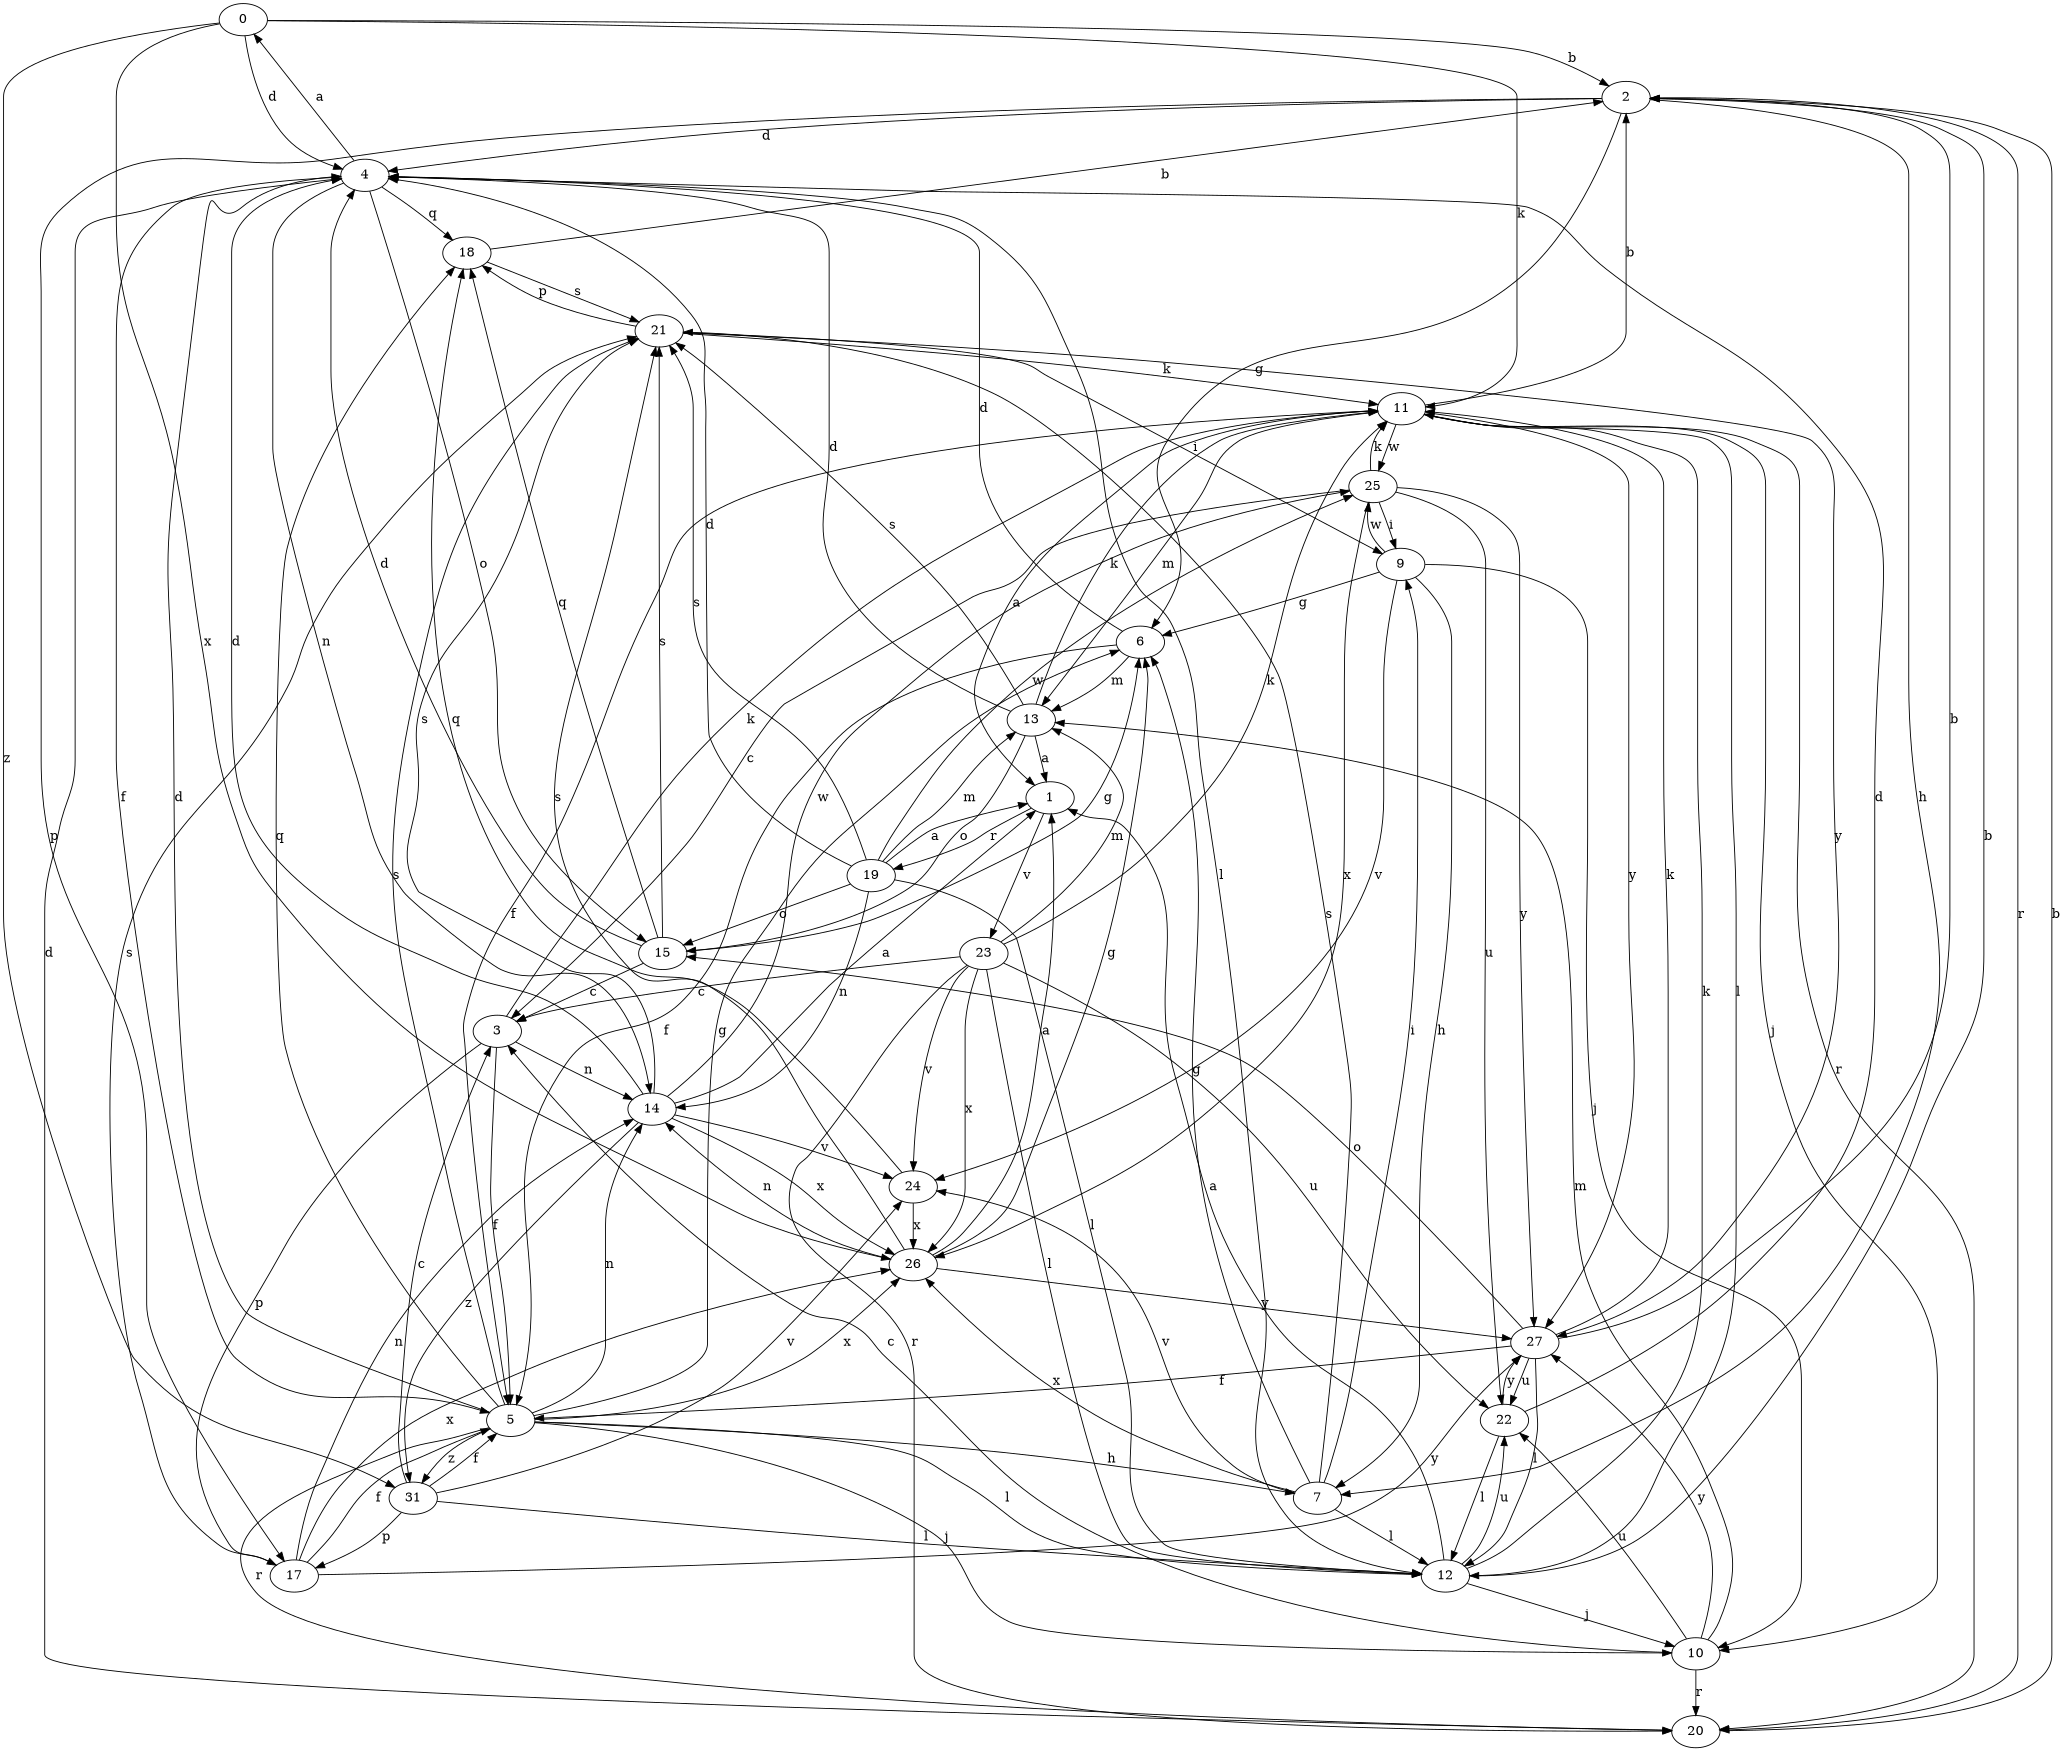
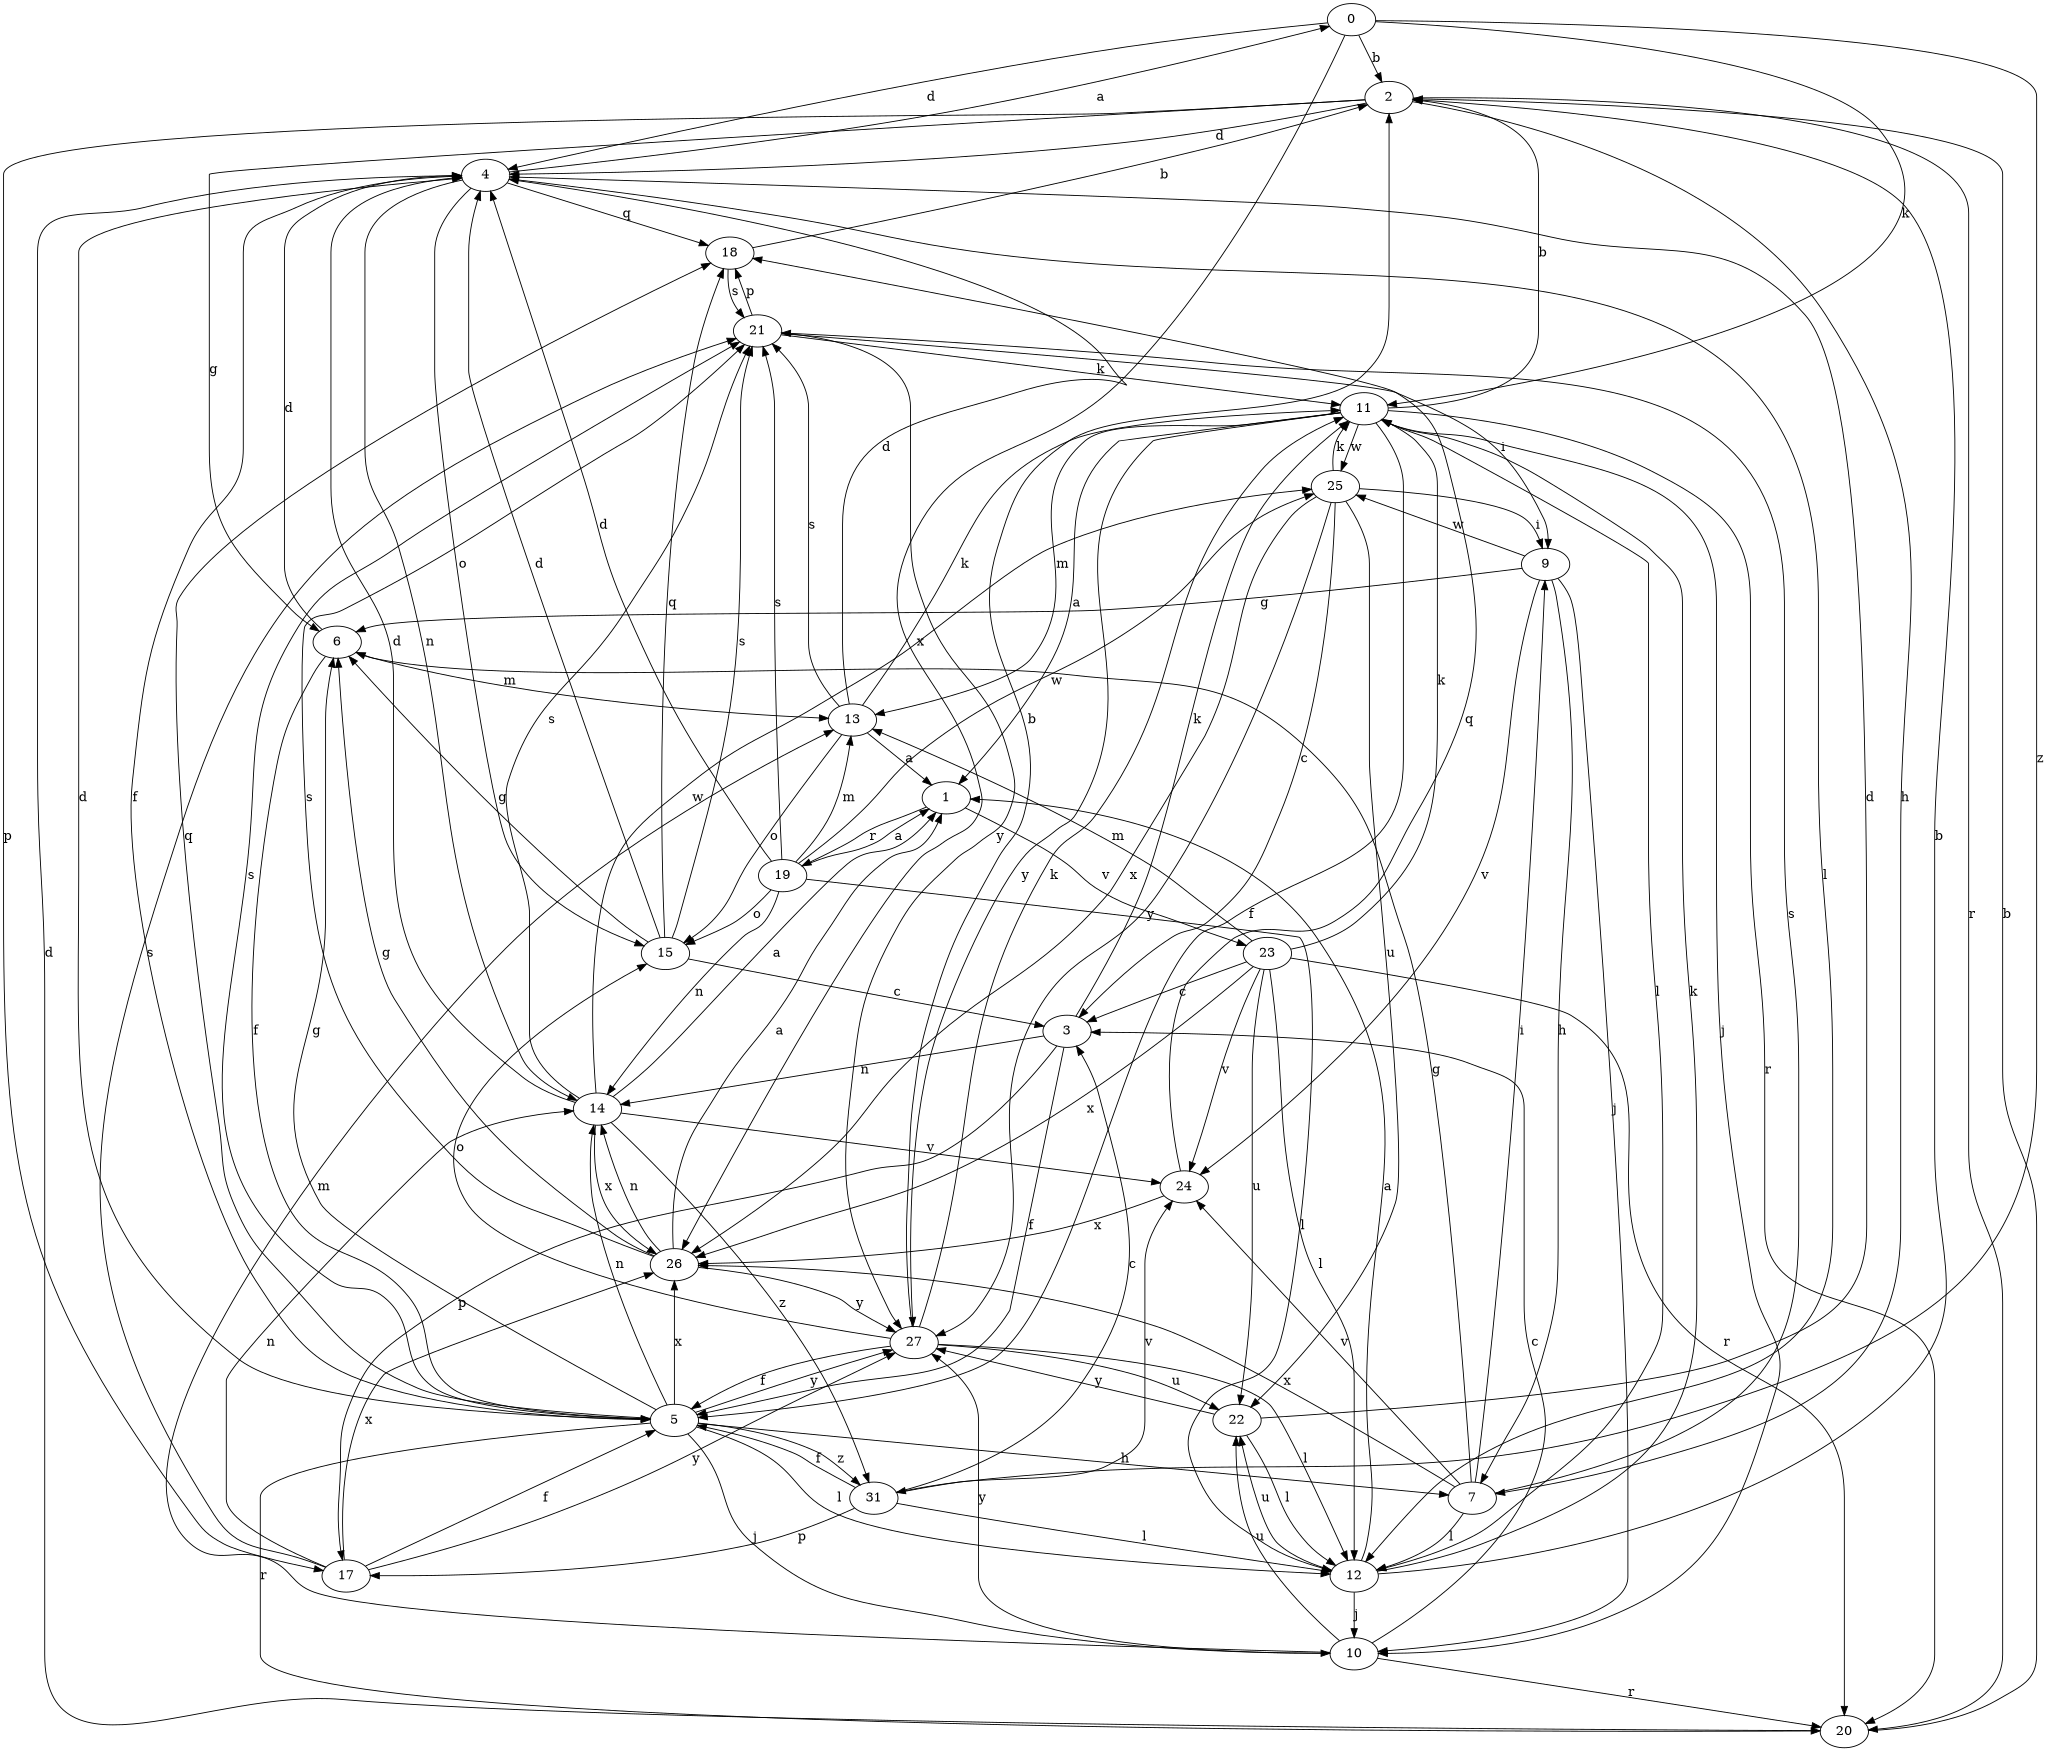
edge "5" -> "27": added, label "y"
